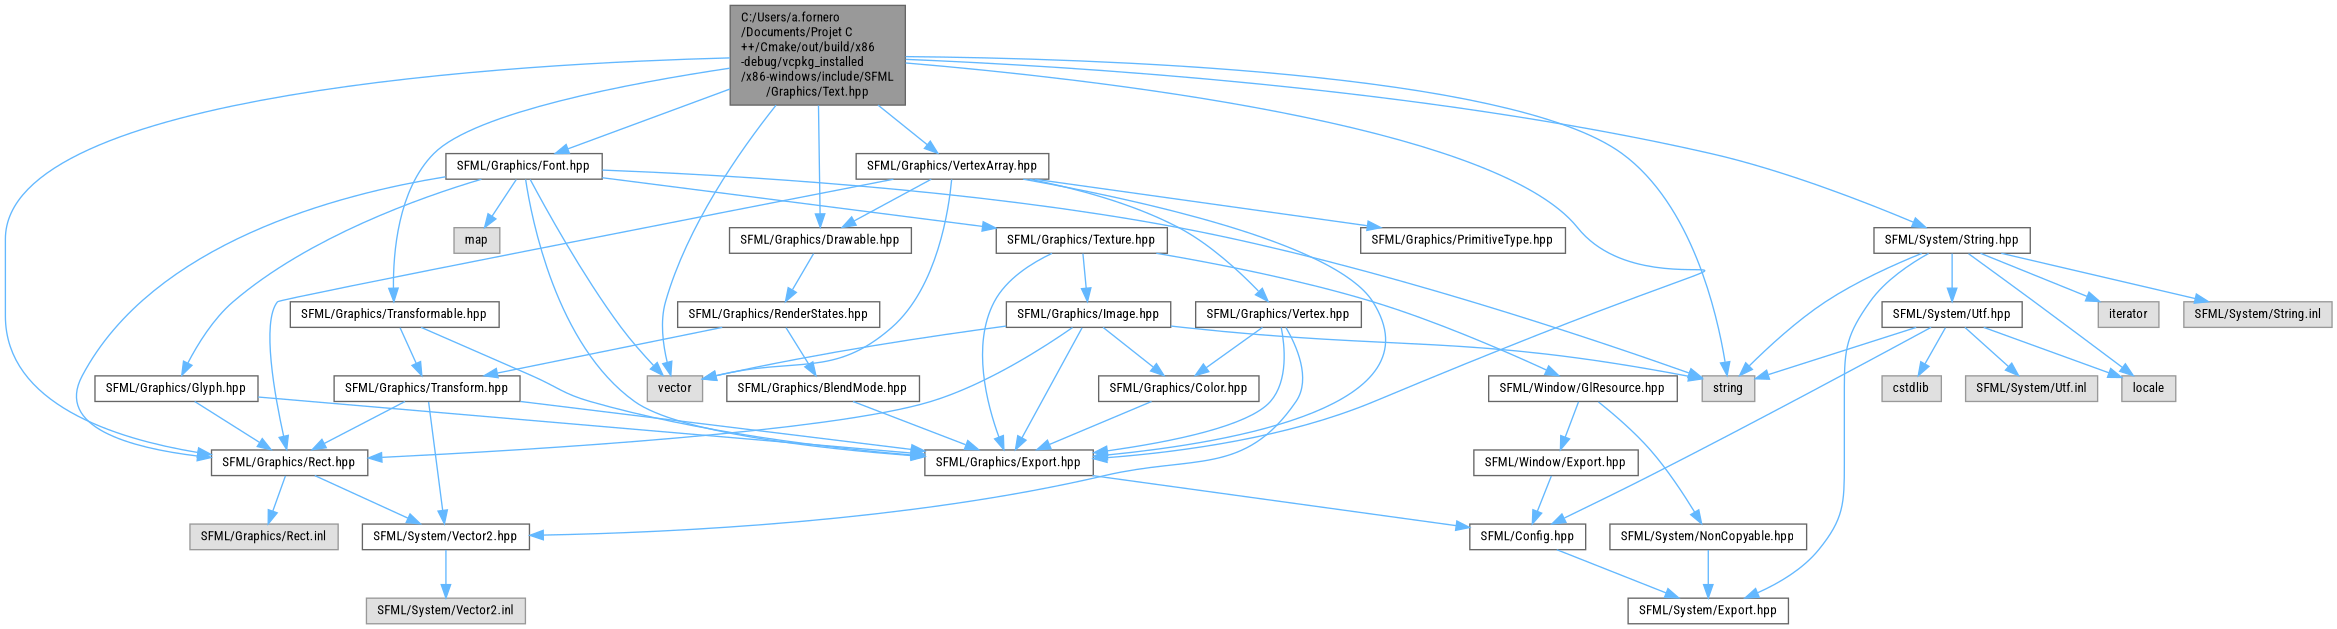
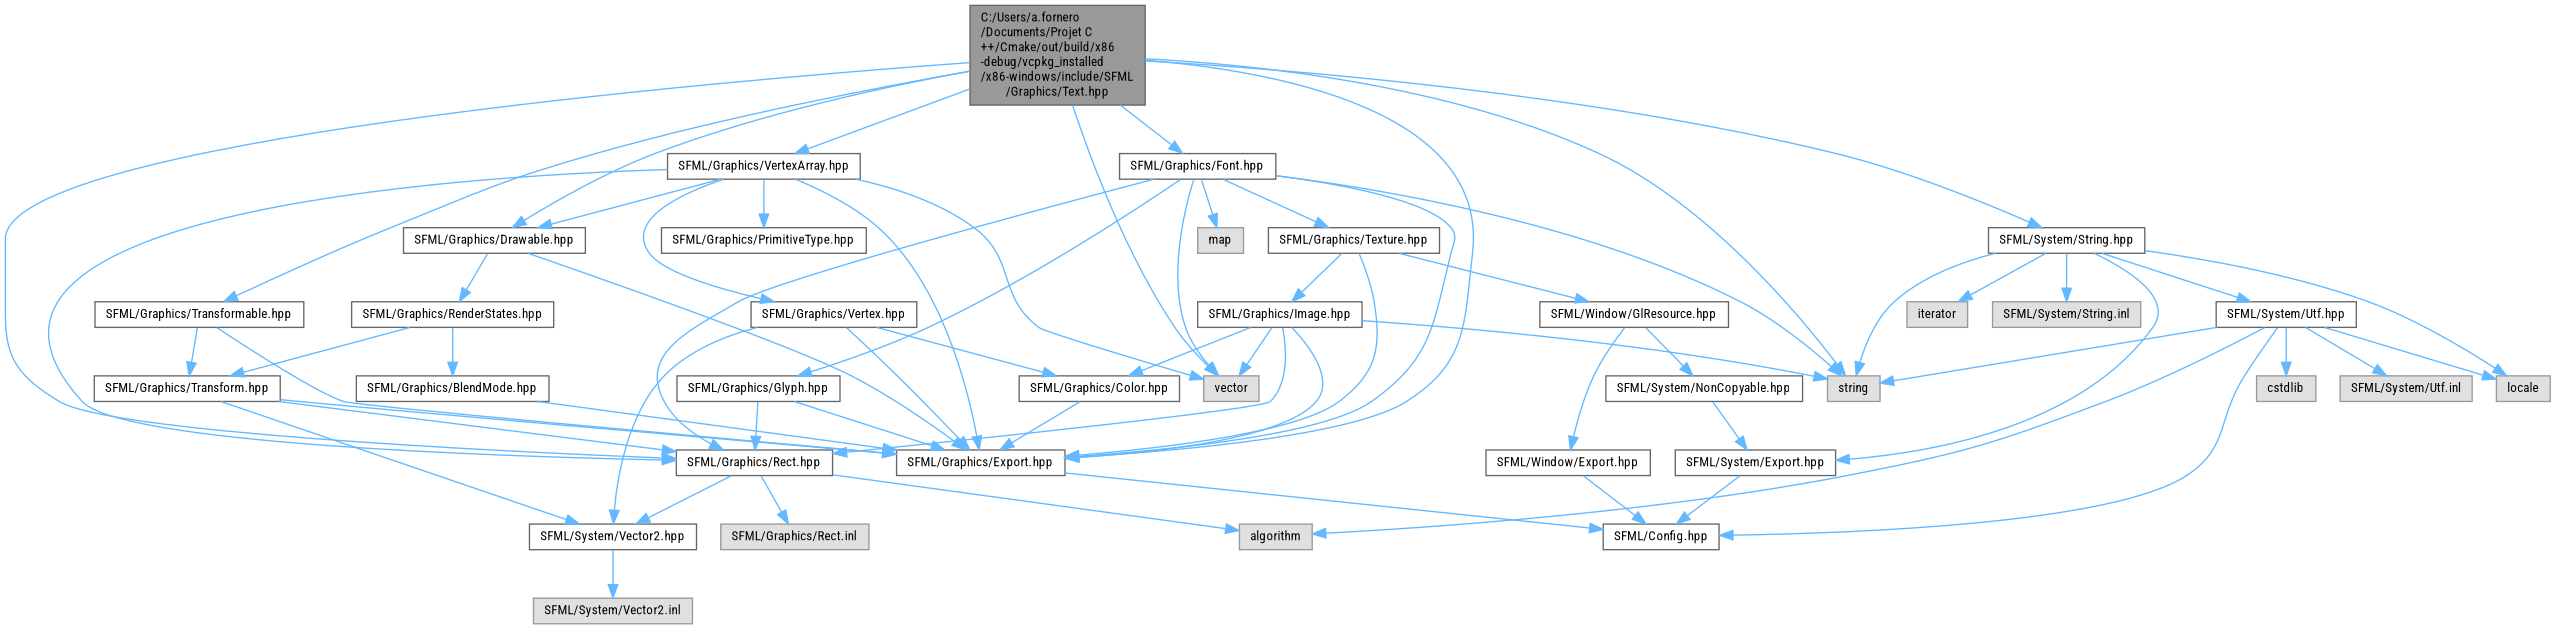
edge "SFML/Graphics/Drawable.hpp" -> "SFML/Graphics/Export.hpp": added
node "algorithm": added
edge "SFML/Config.hpp" -> "SFML/System/Export.hpp": reversed
